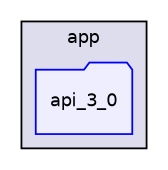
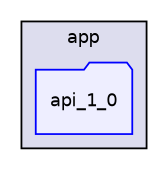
node "api_3_0": label "api_3_0" -> "api_1_0"
